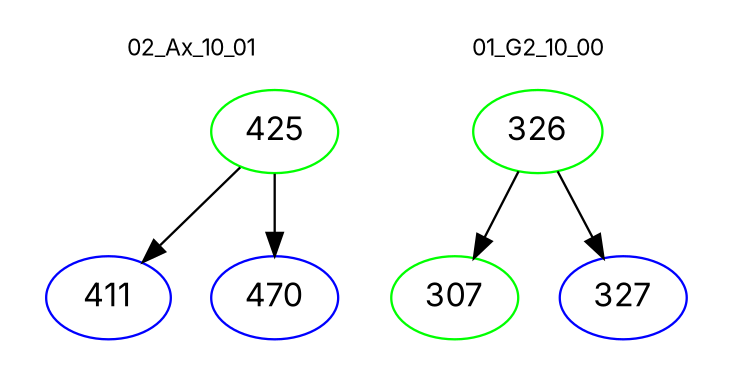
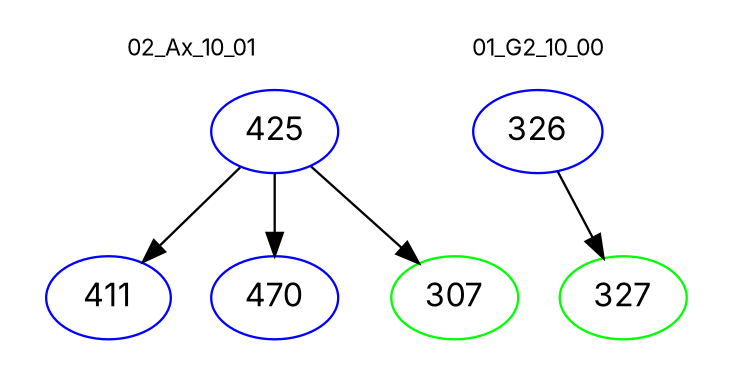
node "425": color green -> blue
node "326": color green -> blue
edge "326" -> "307": now "425" -> "307"
node "327": color blue -> green
